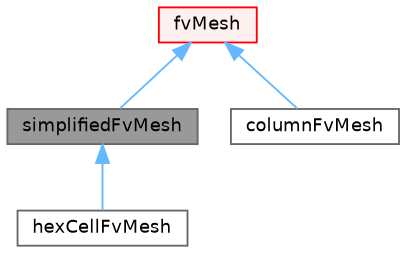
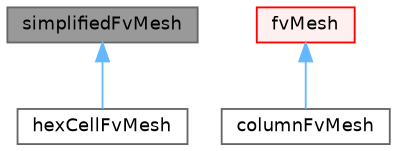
edge "simplifiedFvMesh" -> "fvMesh": removed
